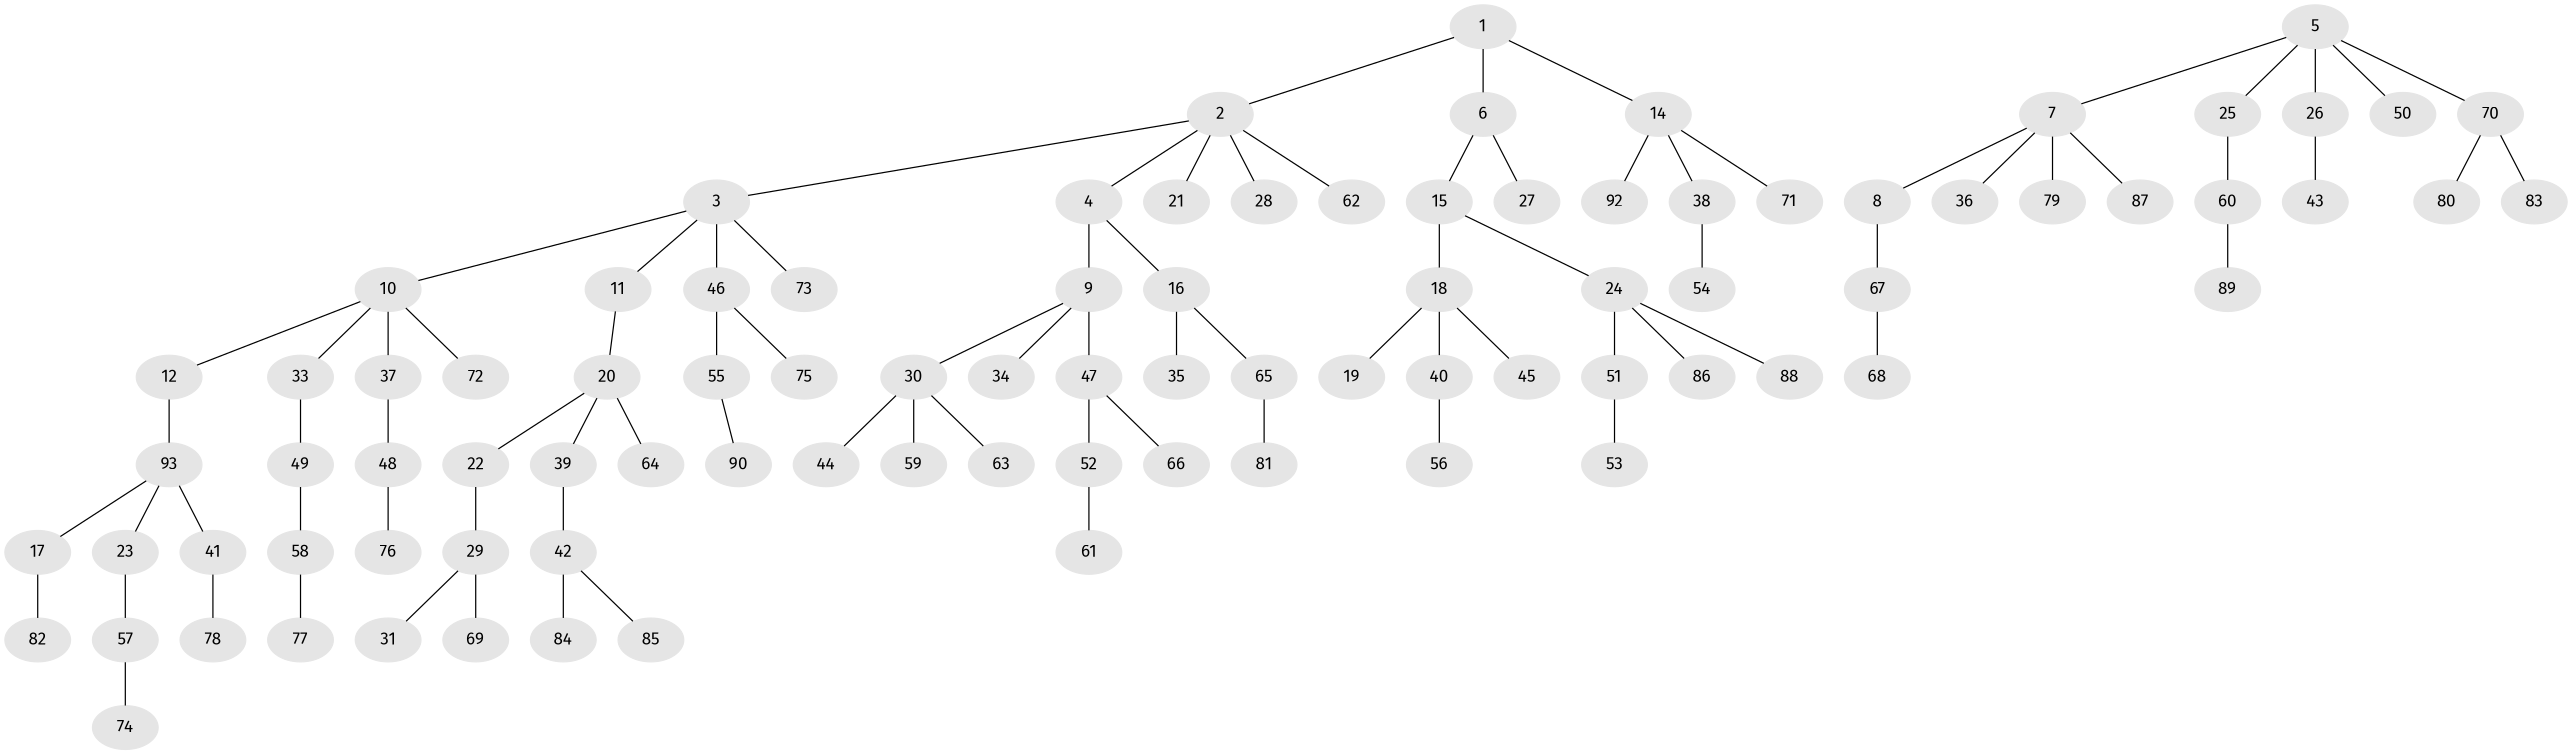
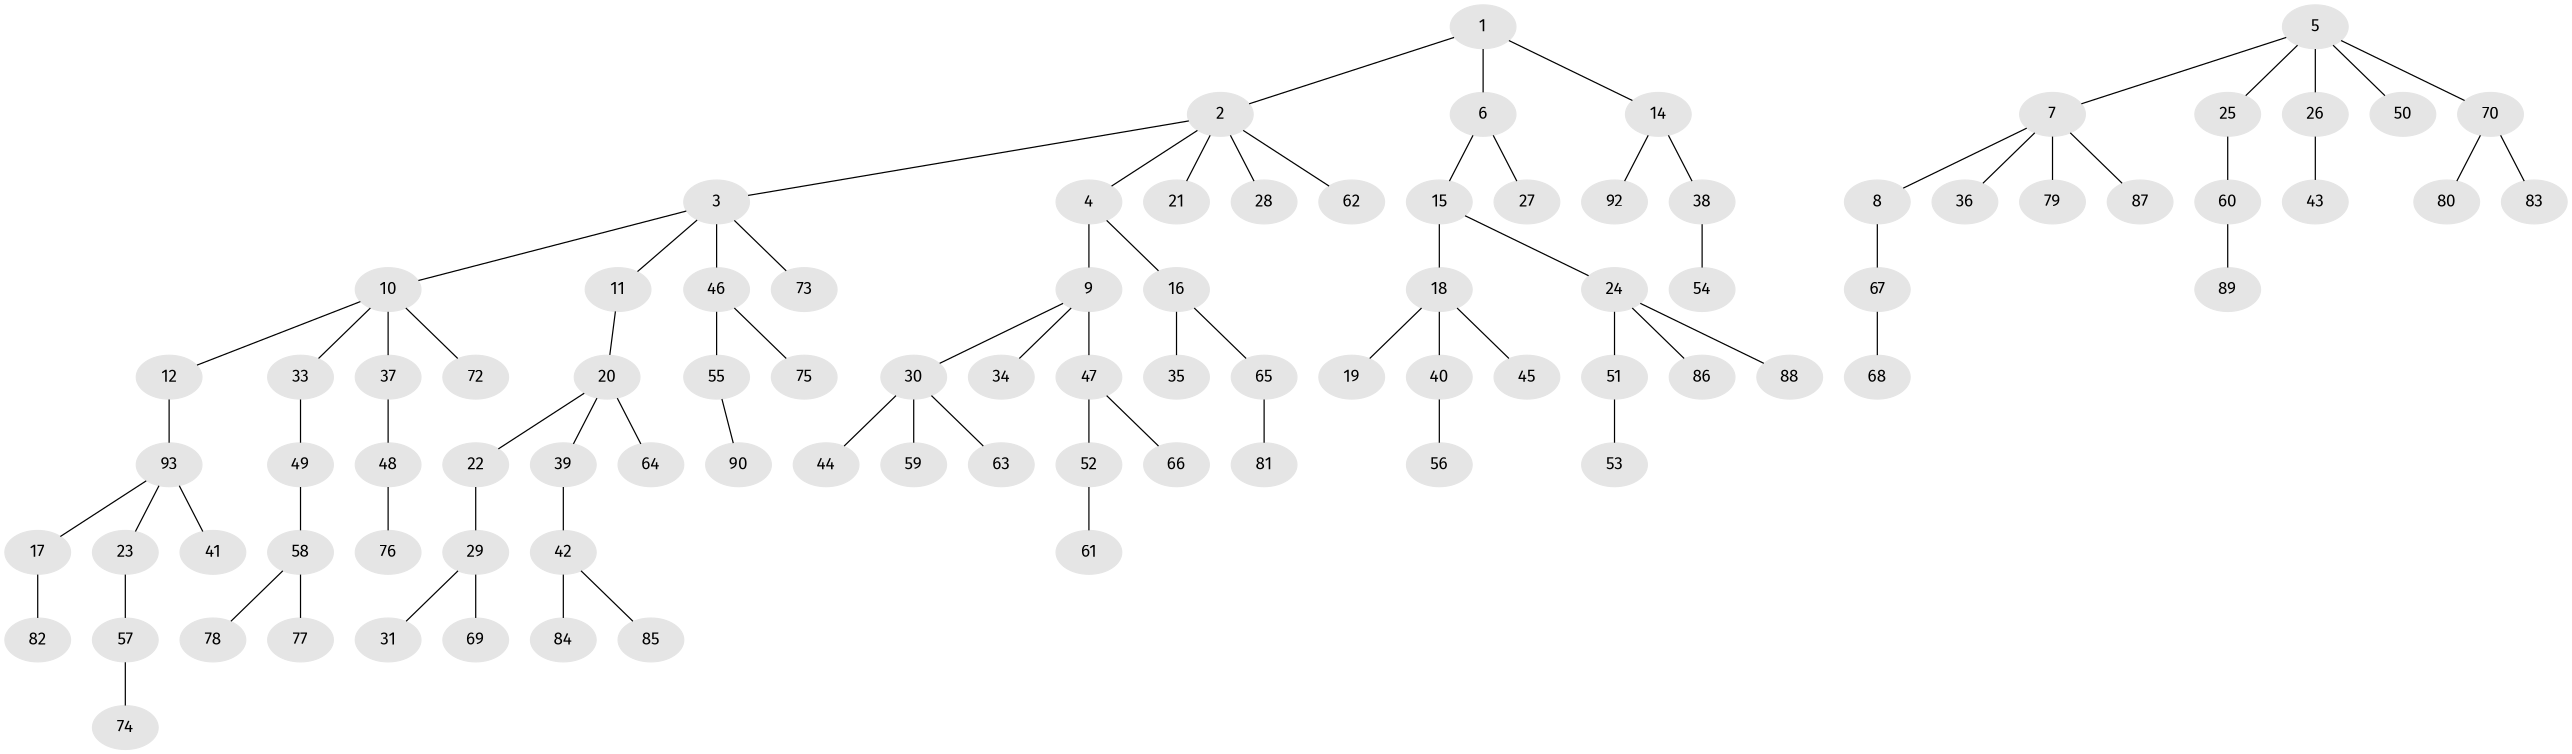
node "71": removed
edge "41" -- "78": now "58" -- "78"
